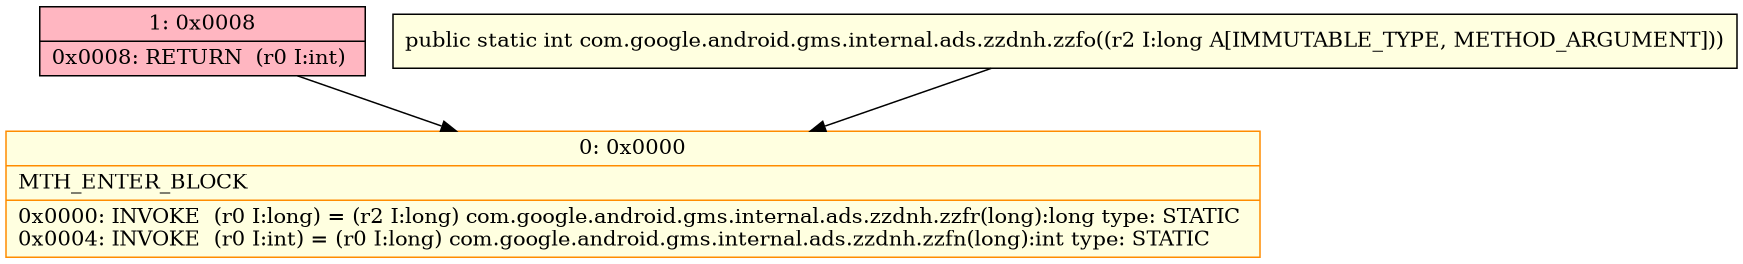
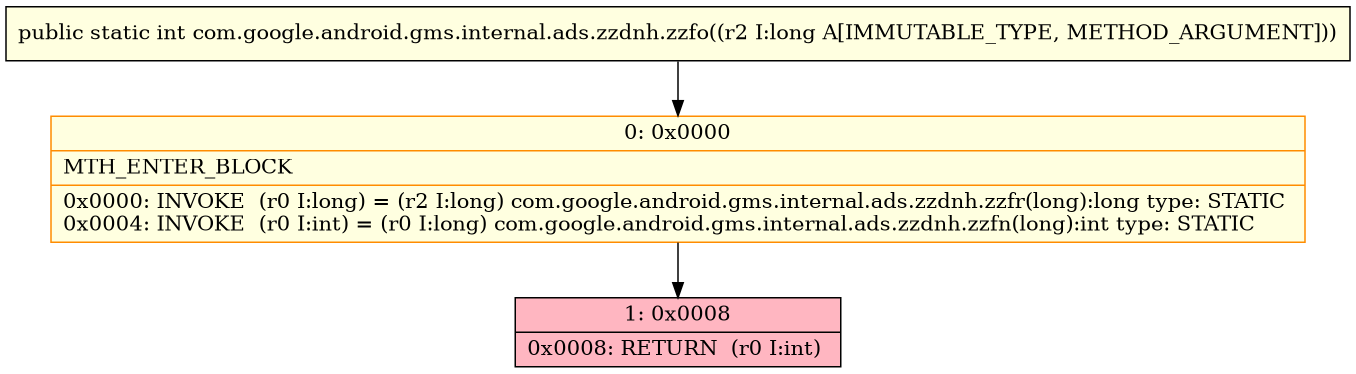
edge "1: 0x0008" -> "0: 0x0000": reversed
